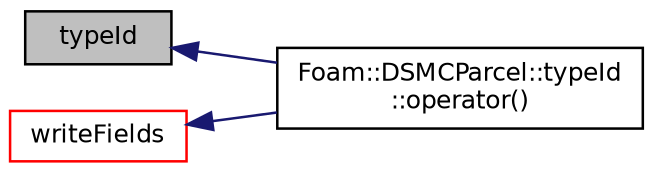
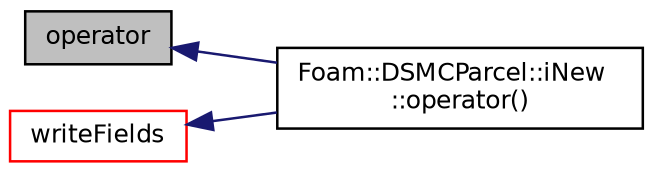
node "typeId": label "typeId" -> "operator"
node "Foam::DSMCParcel::typeId ::operator()": label "Foam::DSMCParcel::typeId ::operator()" -> "Foam::DSMCParcel::iNew ::operator()"
